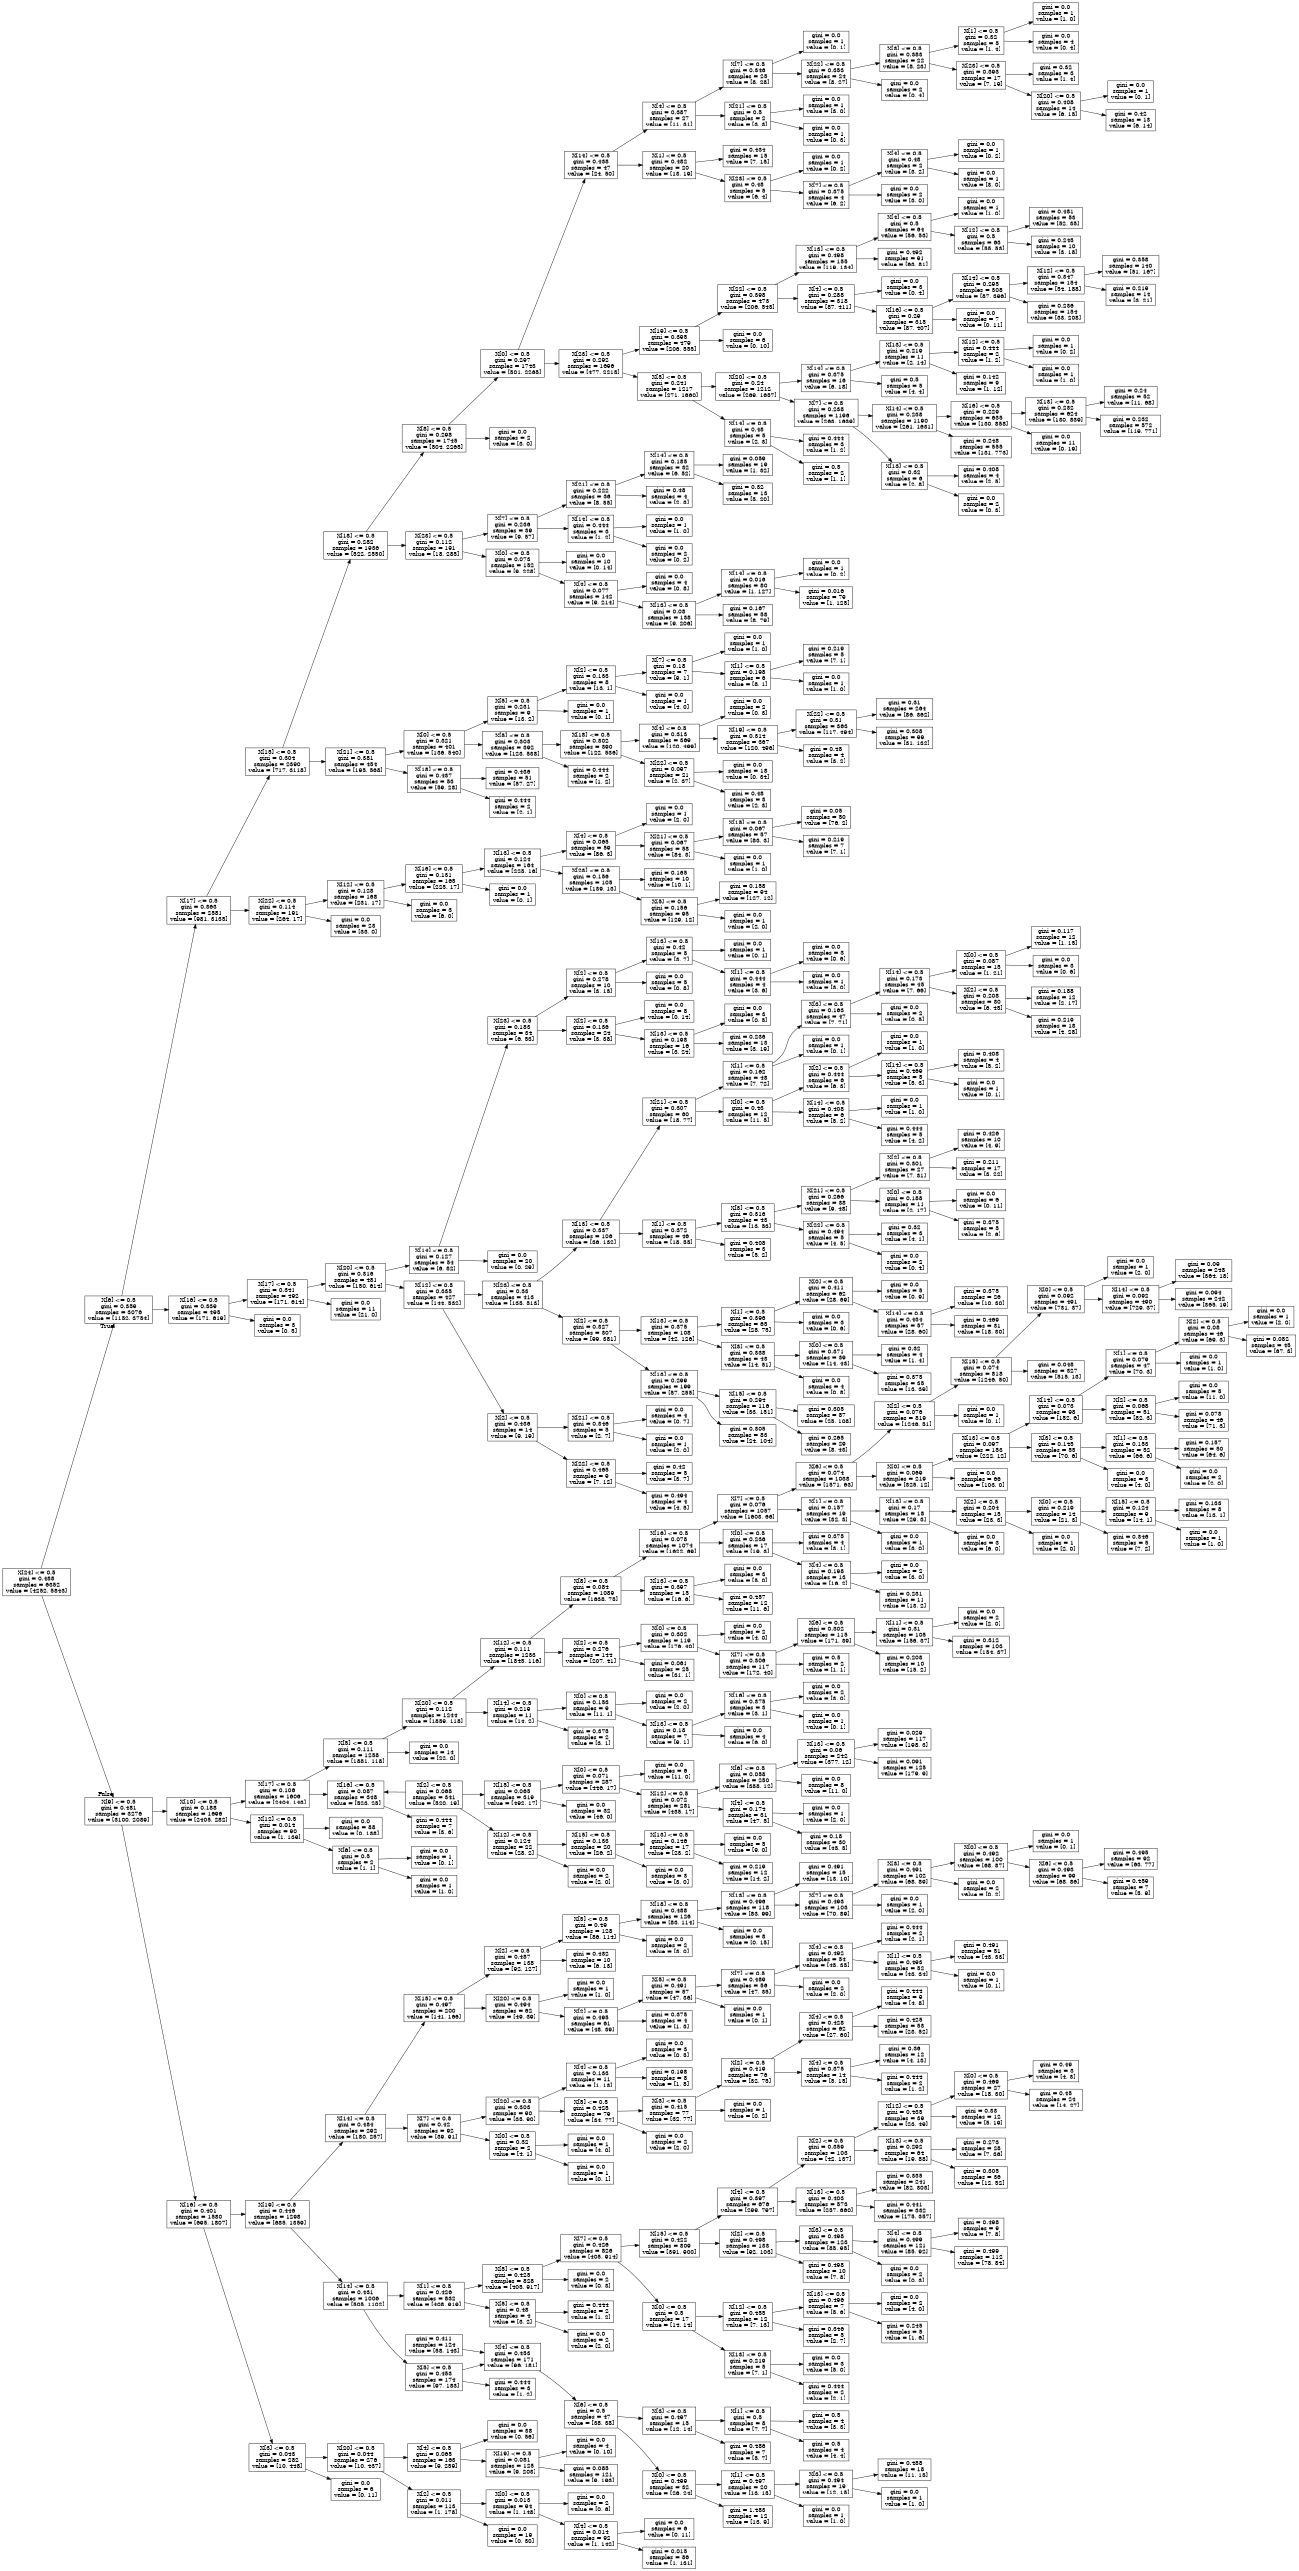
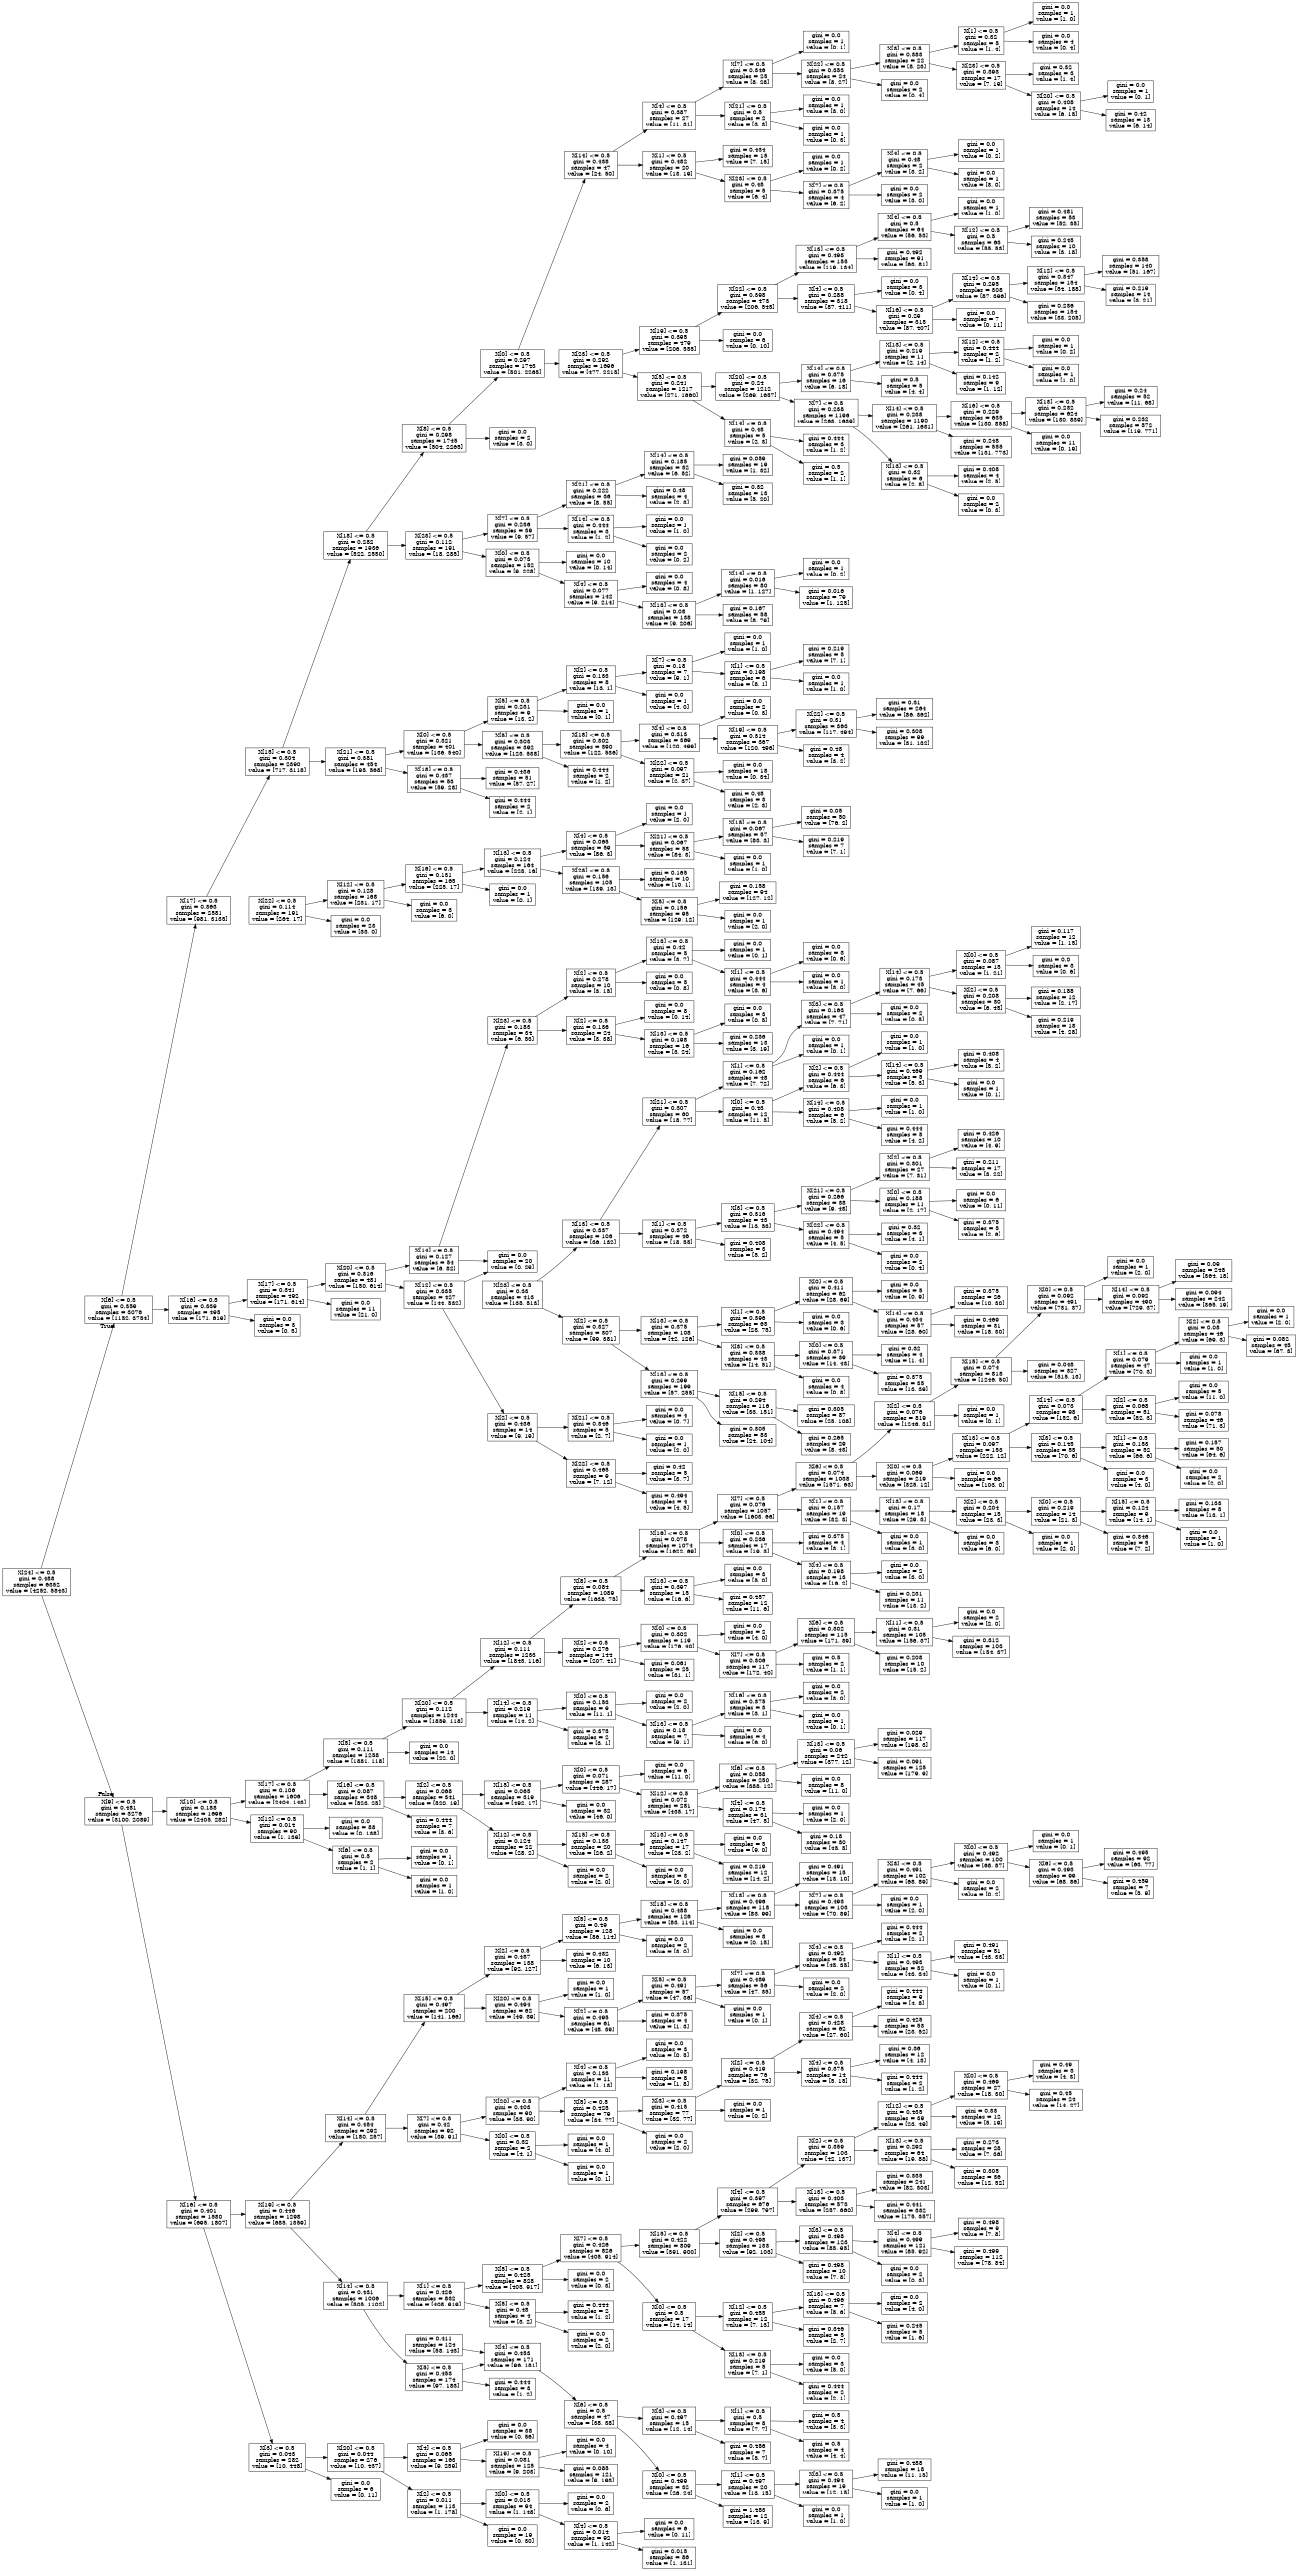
edge "X[17] <= 0.5 gini = 0.363 samples = 2581 value = [981, 3135]" -> "X[22] <= 0.5 gini = 0.114 samples = 191 value = [264, 17]": removed
edge "X[12] <= 0.5 gini = 0.335 samples = 427 value = [144, 532]" -> "X[23] <= 0.5 gini = 0.33 samples = 413 value = [135, 513]": now "X[12] <= 0.5 gini = 0.335 samples = 427 value = [144, 532]" -> "gini = 0.0 samples = 20 value = [0, 29]"
edge "X[2] <= 0.5 gini = 0.068 samples = 341 value = [520, 19]" -> "X[16] <= 0.5 gini = 0.087 samples = 348 value = [523, 25]": reversed
node "X[13] <= 0.5 gini = 0.146 samples = 17 value = [23, 2]": label "X[13] <= 0.5 gini = 0.146 samples = 17 value = [23, 2]" -> "X[13] <= 0.5 gini = 0.147 samples = 17 value = [23, 2]"
node "X[20] <= 0.5 gini = 0.303 samples = 90 value = [35, 90]": label "X[20] <= 0.5 gini = 0.303 samples = 90 value = [35, 90]" -> "X[20] <= 0.5 gini = 0.403 samples = 90 value = [35, 90]"
